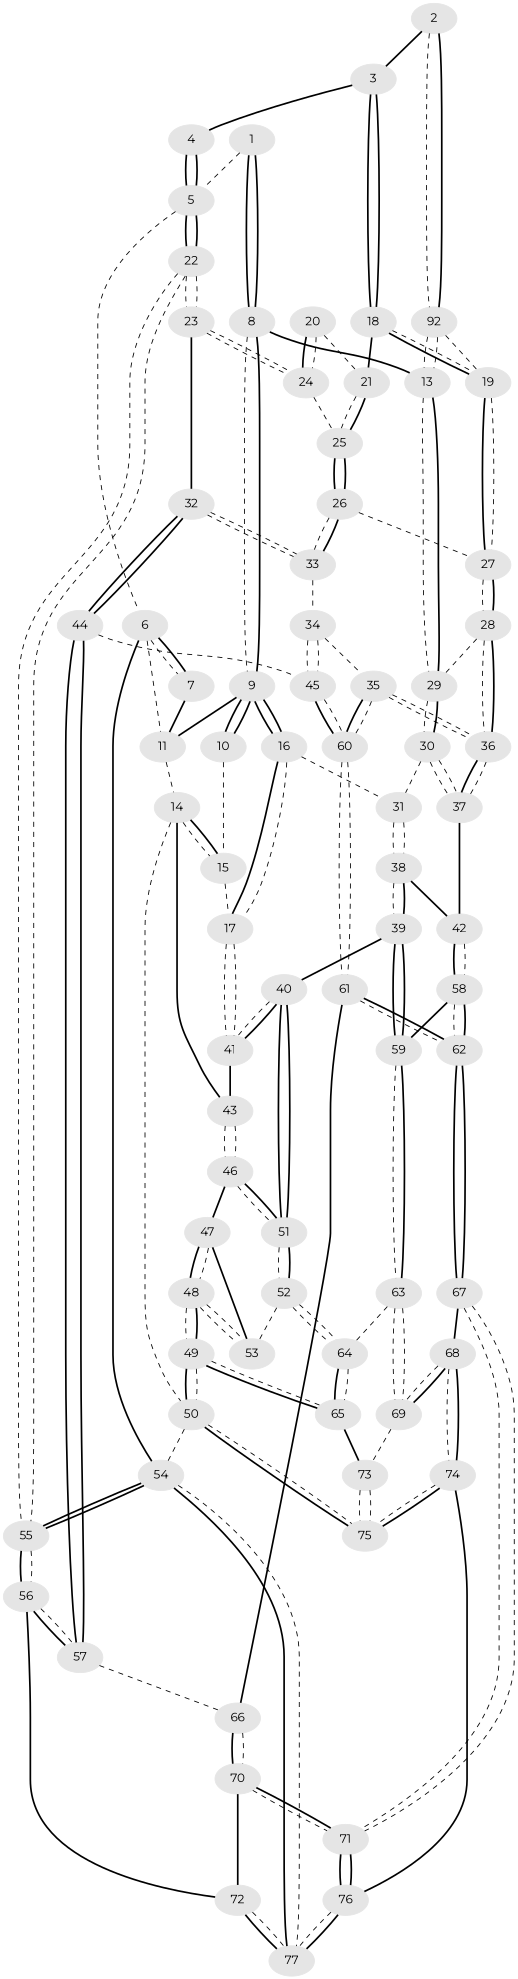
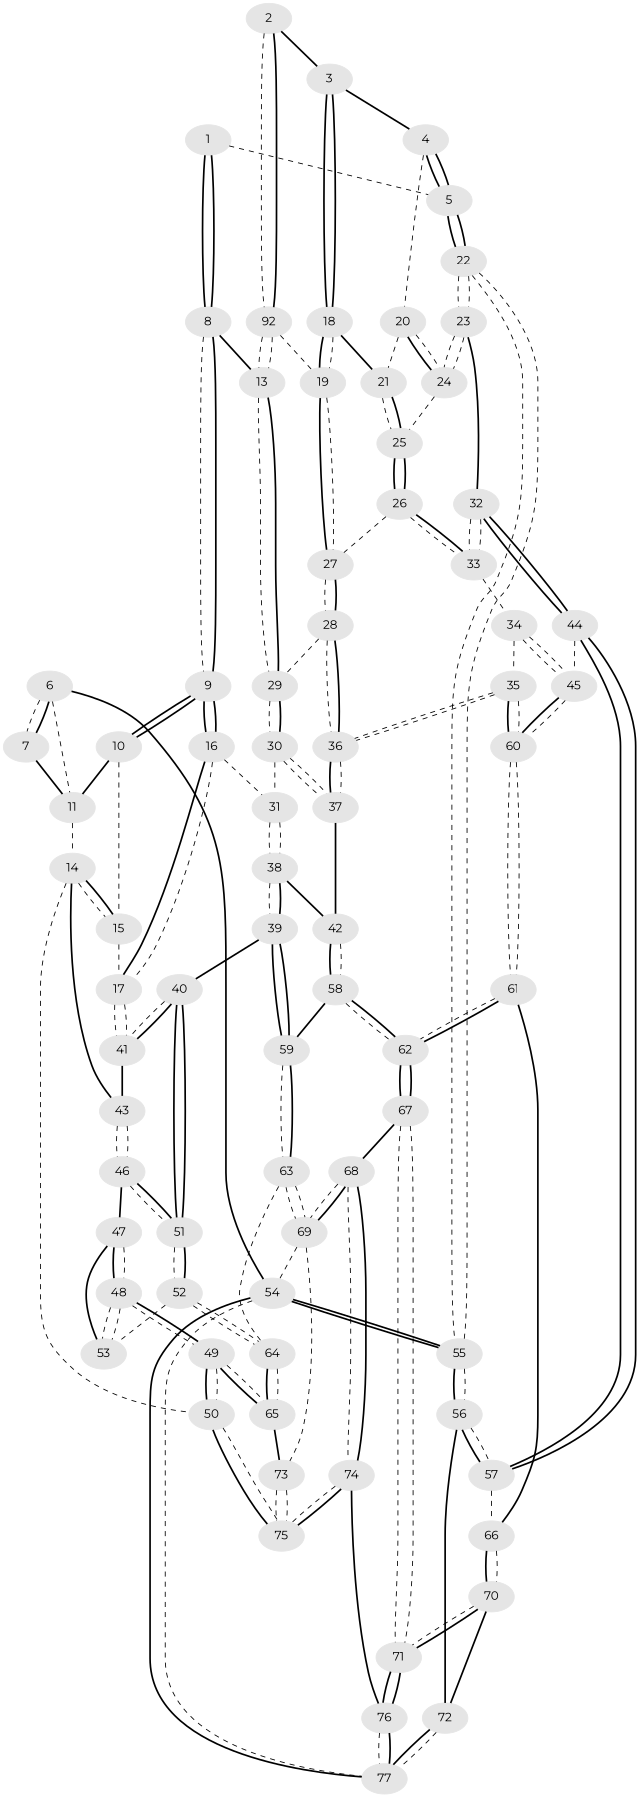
edge "4" -- "20": added
edge "5" -- "6": removed
edge "9" -- "11": now "10" -- "11"
edge "50" -- "54": now "69" -- "54"
